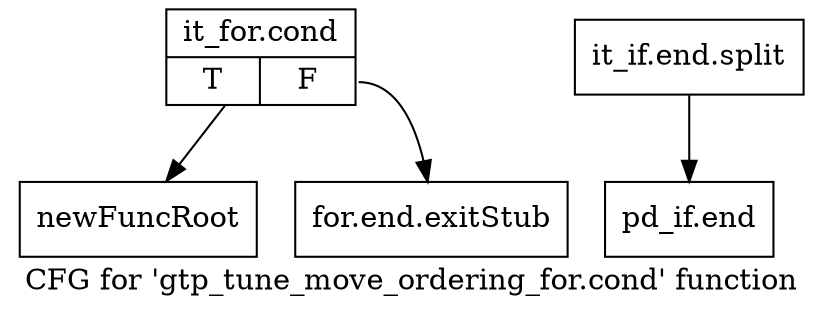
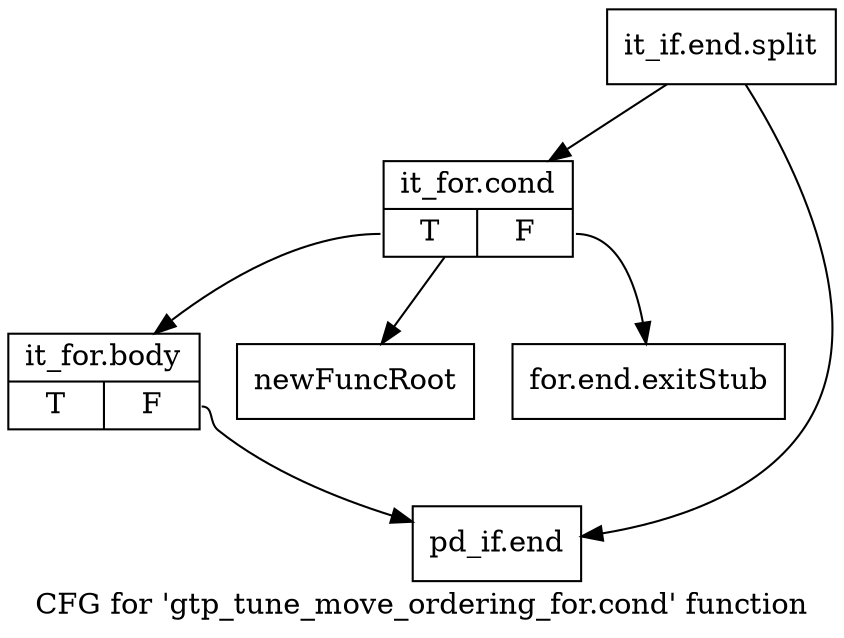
edge "it_if.end.split" -> "it_for.cond": added
node "it_for.body": added
